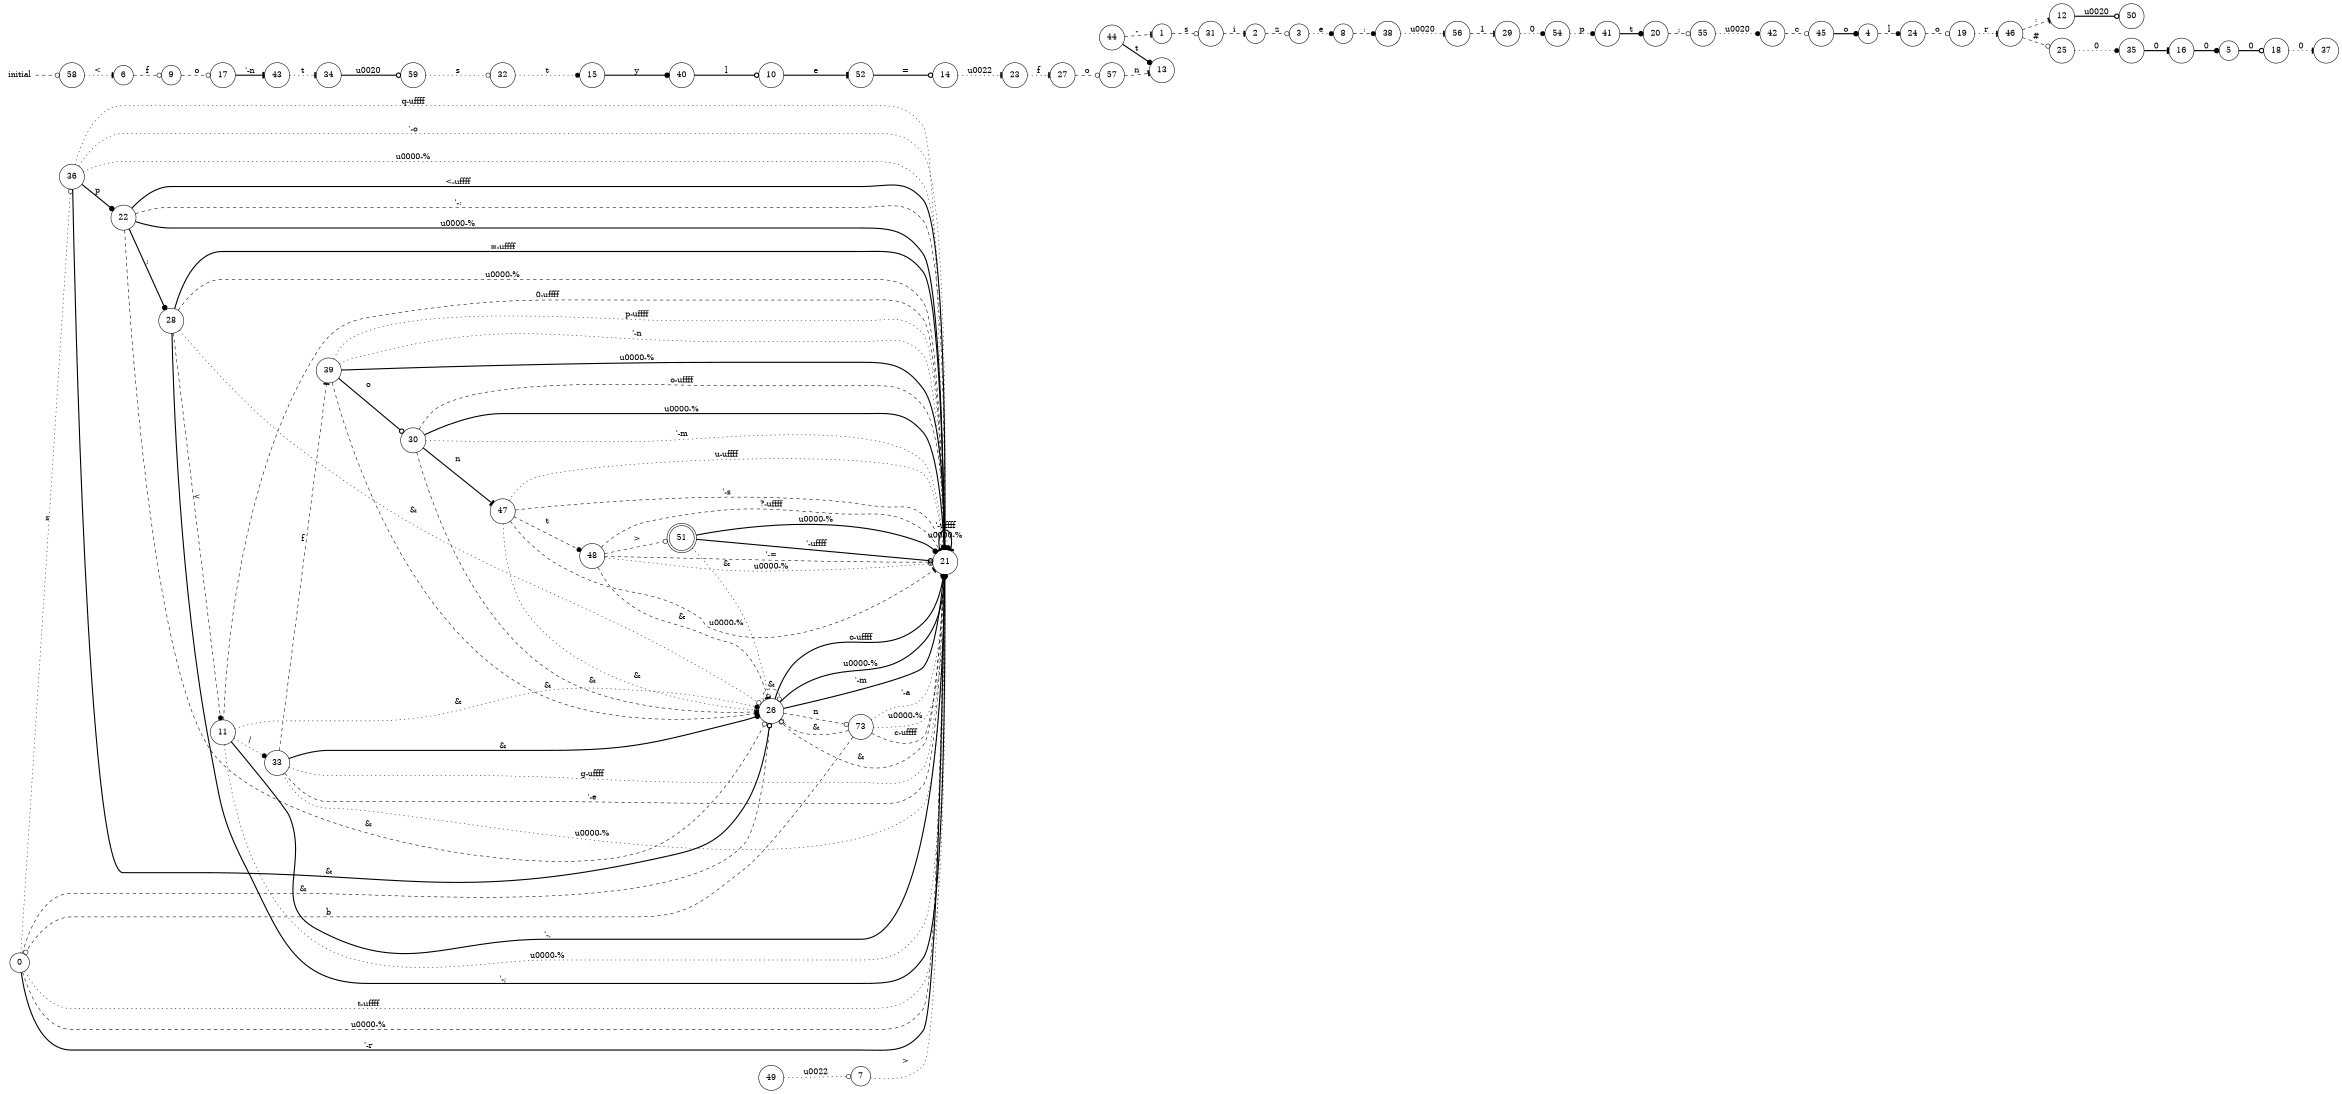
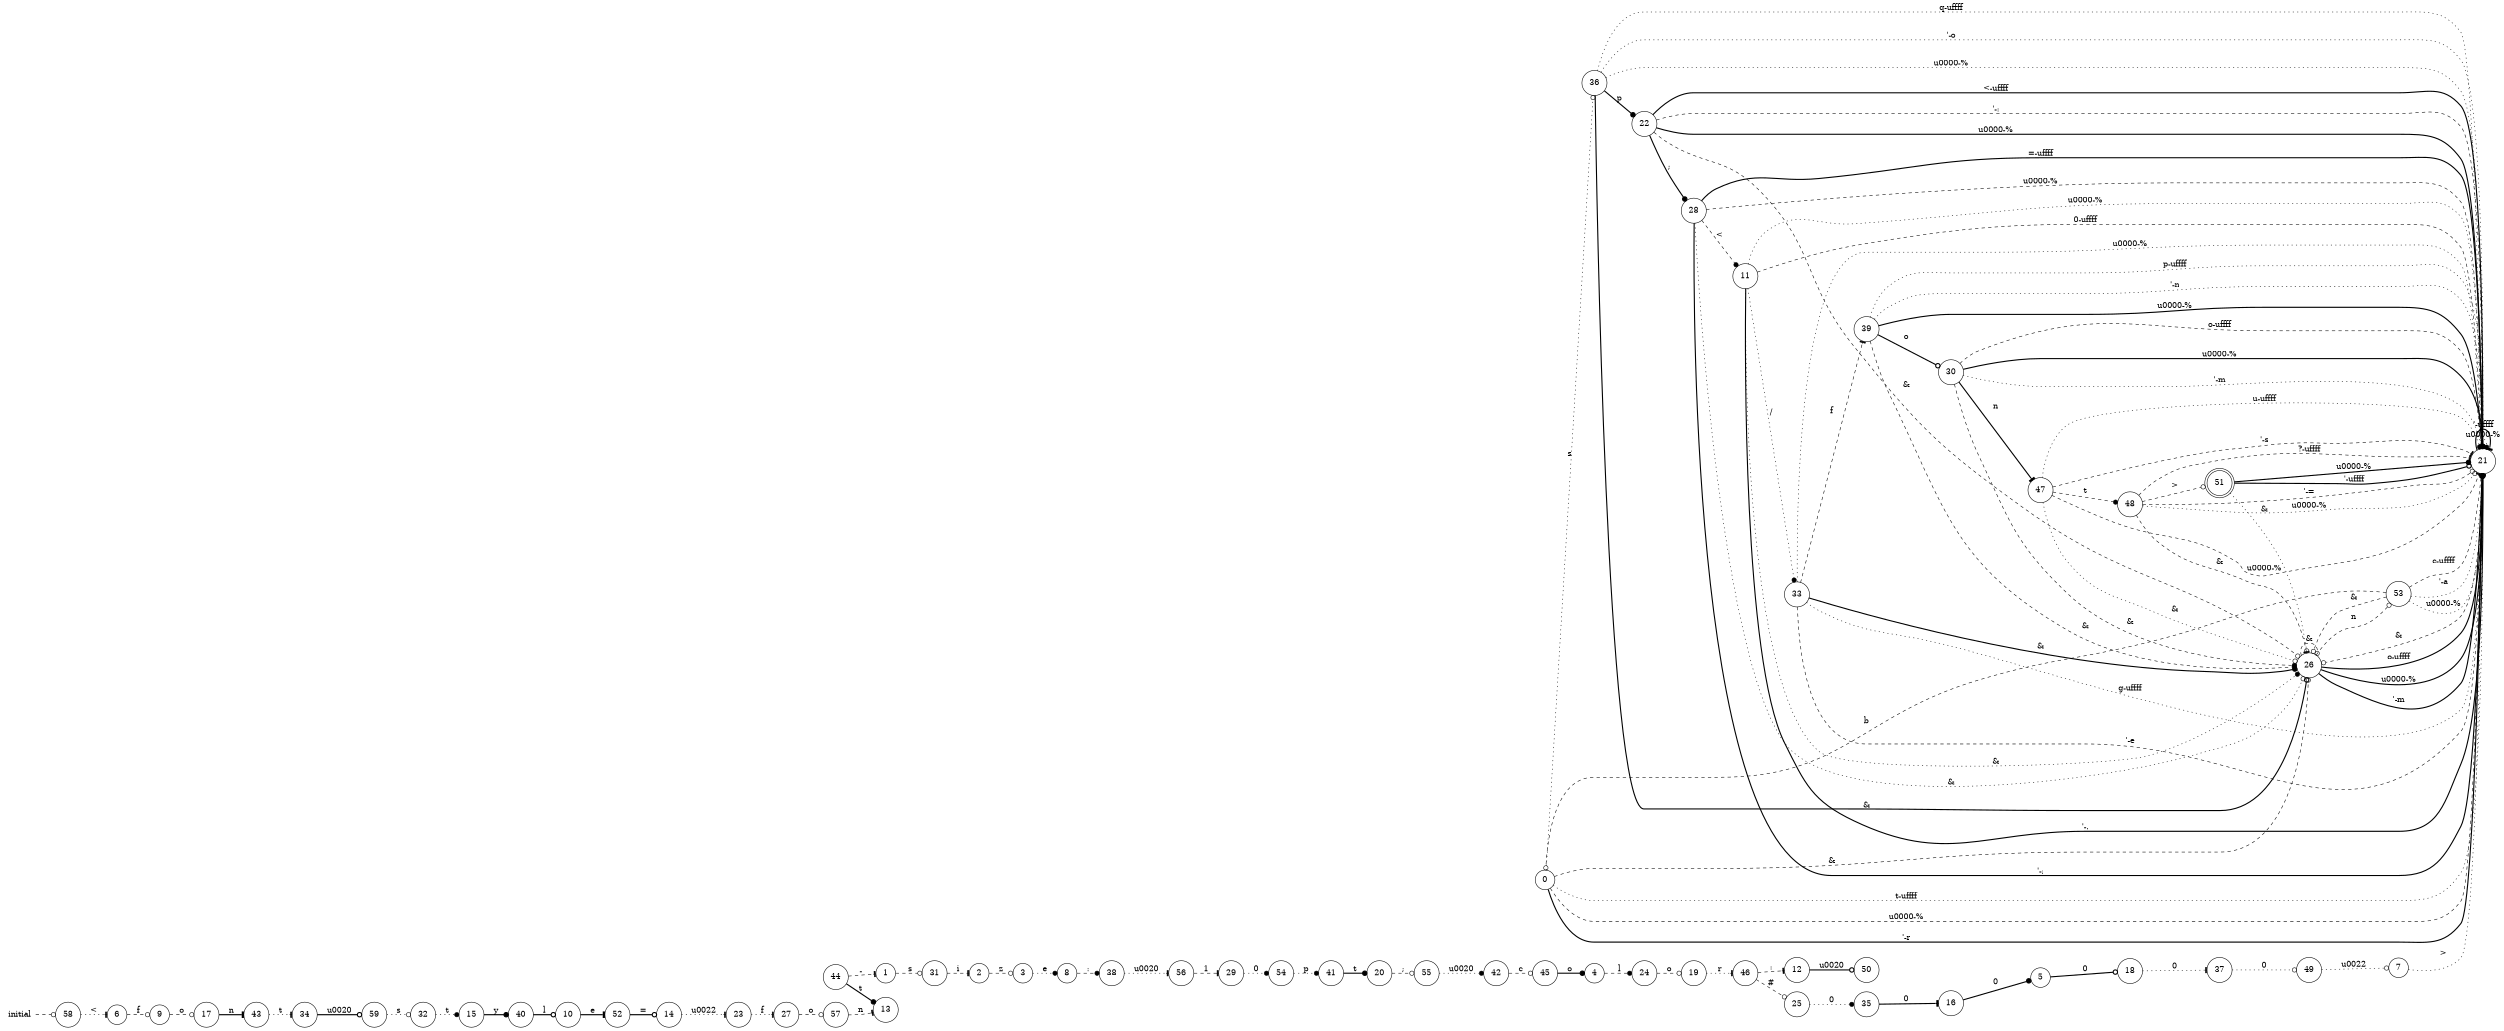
edge "17" -> "43": label "'-n" -> "n"
node "73": label "73" -> "53"
edge "37" -> "49": added, label "0"
